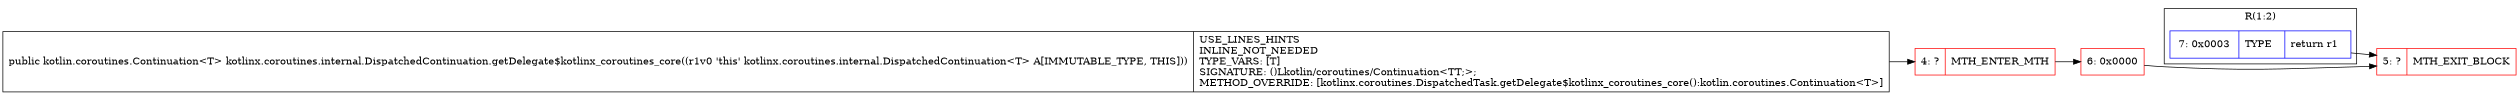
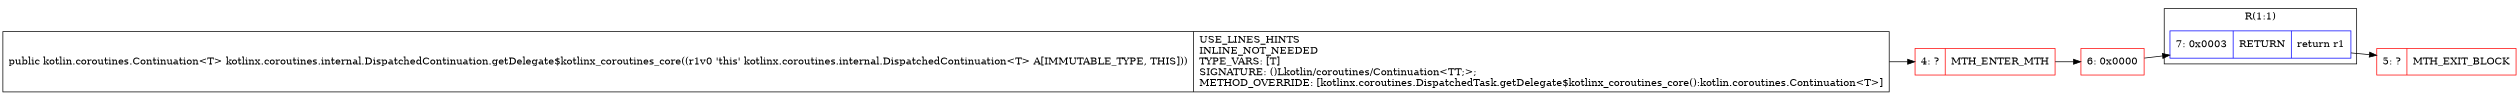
cluster "R(1:2)": label "R(1:2)" -> "R(1:1)"
node "7: 0x0003": text "TYPE" -> "RETURN"
edge "6: 0x0000" -> "5: ?": now "6: 0x0000" -> "7: 0x0003"
